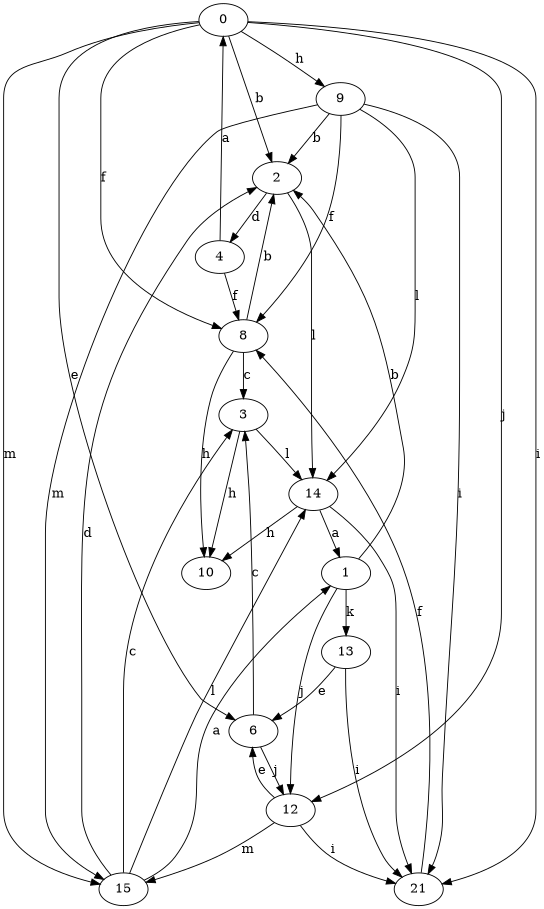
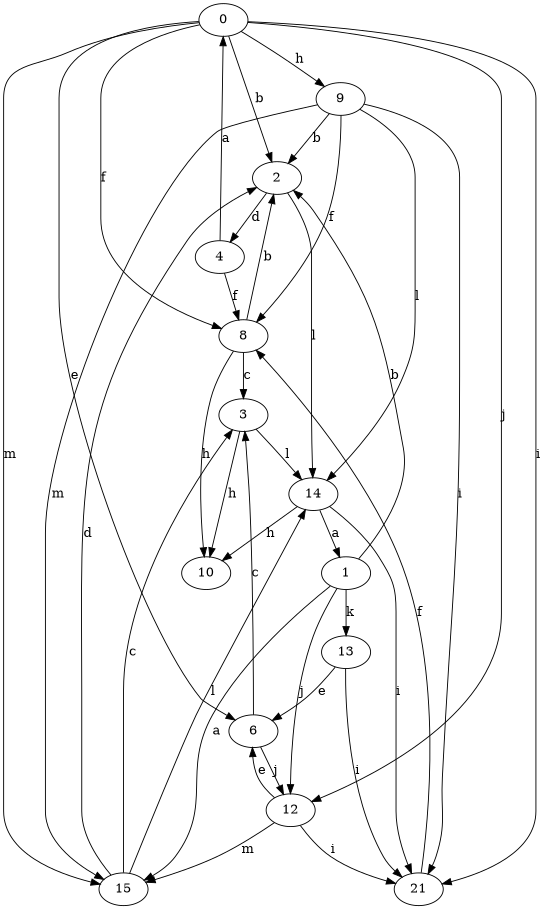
edge "15" -> "1": reversed
